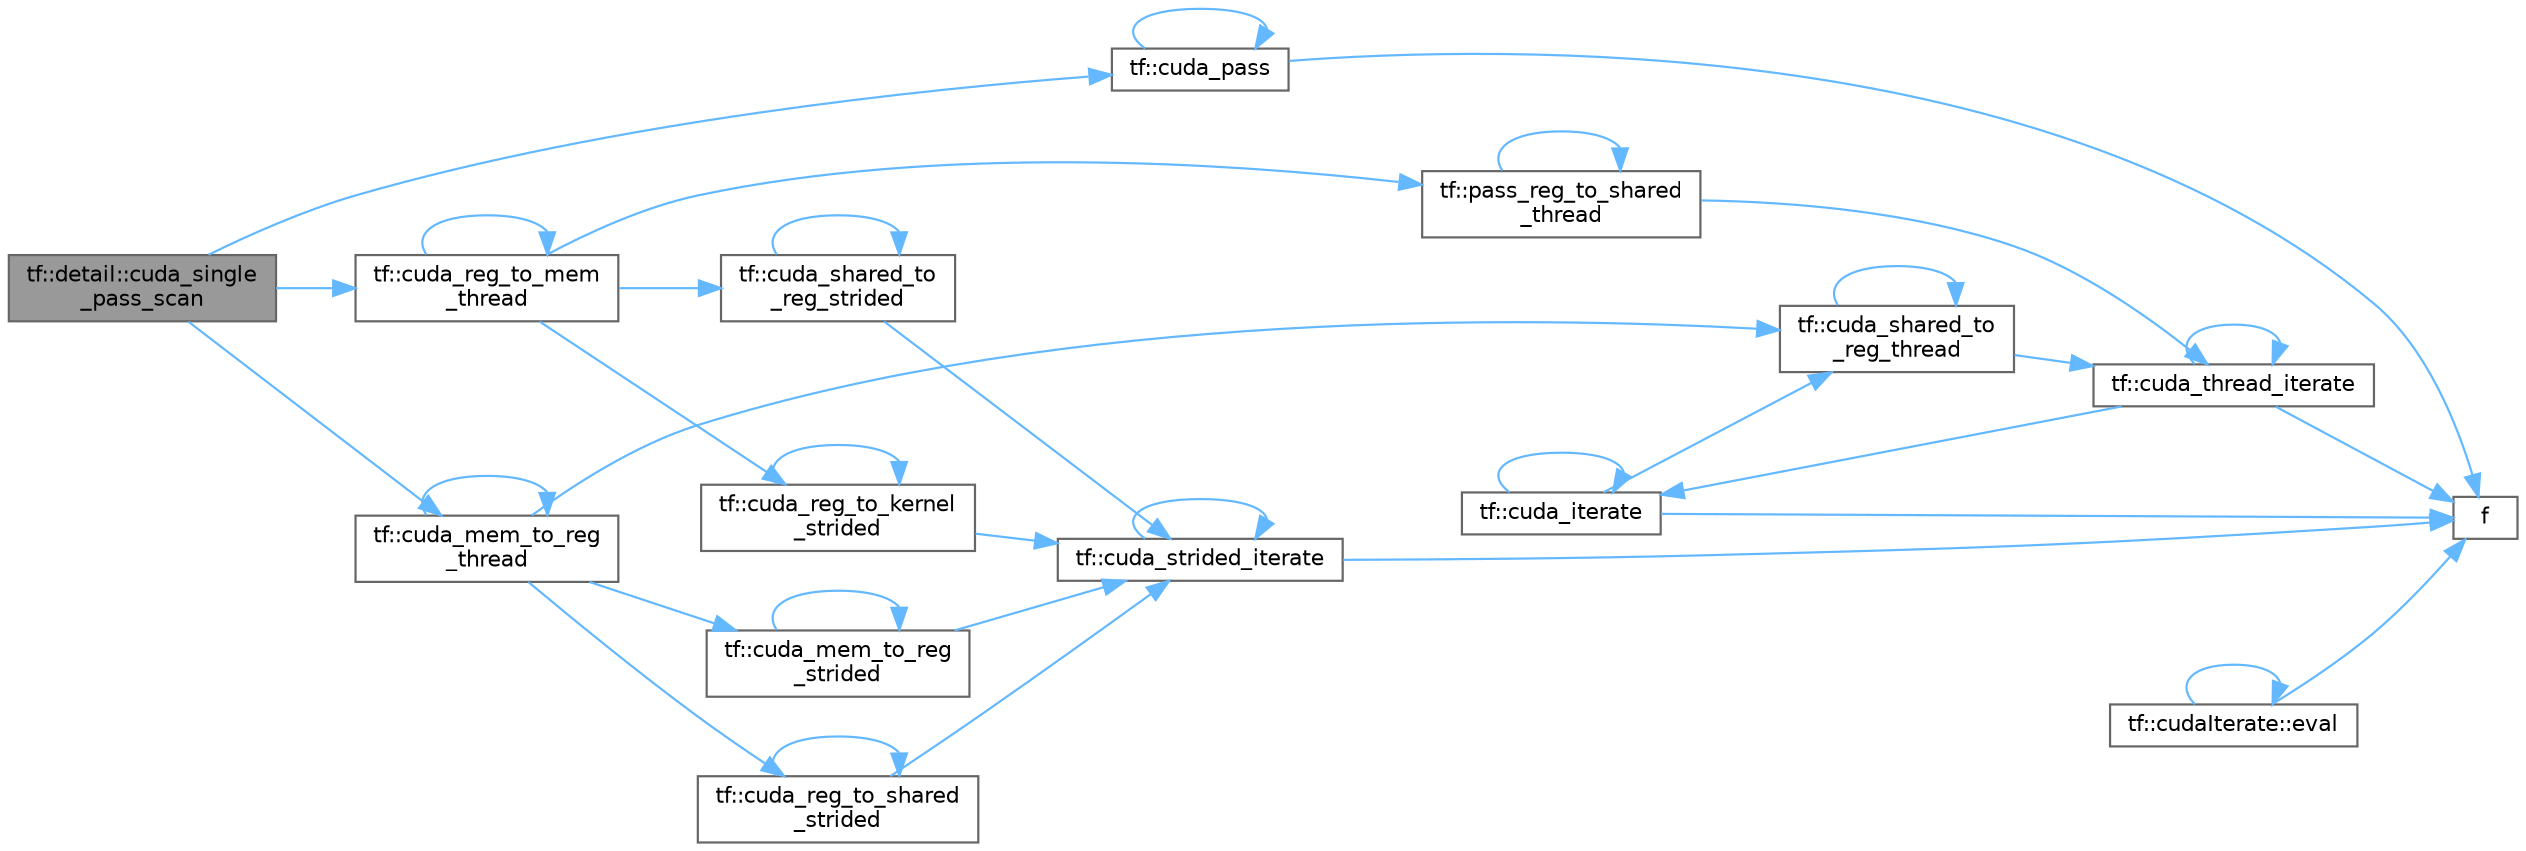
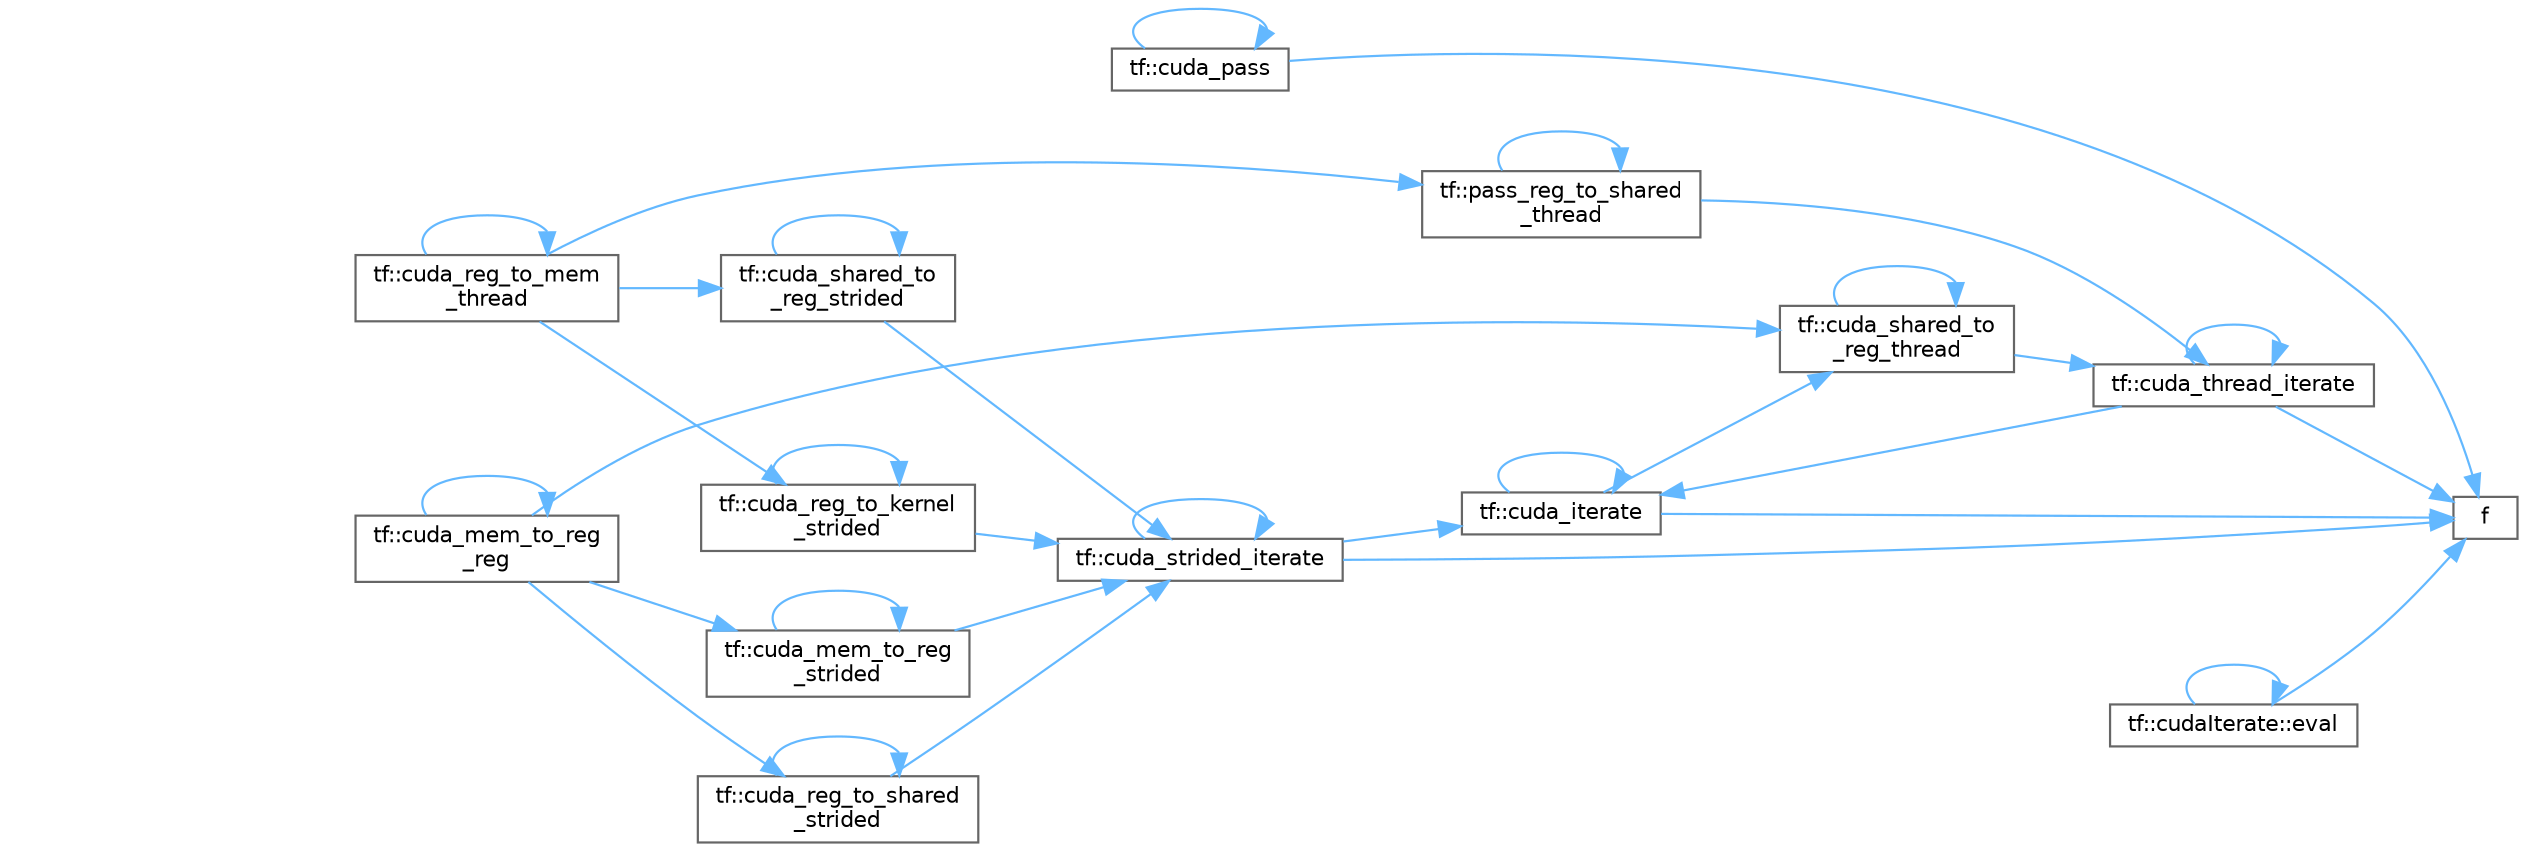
node "tf::detail::cuda_single _pass_scan": removed
edge "tf::cuda_strided_iterate" -> "tf::cuda_iterate": added
node "tf::cuda_mem_to_reg _thread": label "tf::cuda_mem_to_reg _thread" -> "tf::cuda_mem_to_reg _reg"
